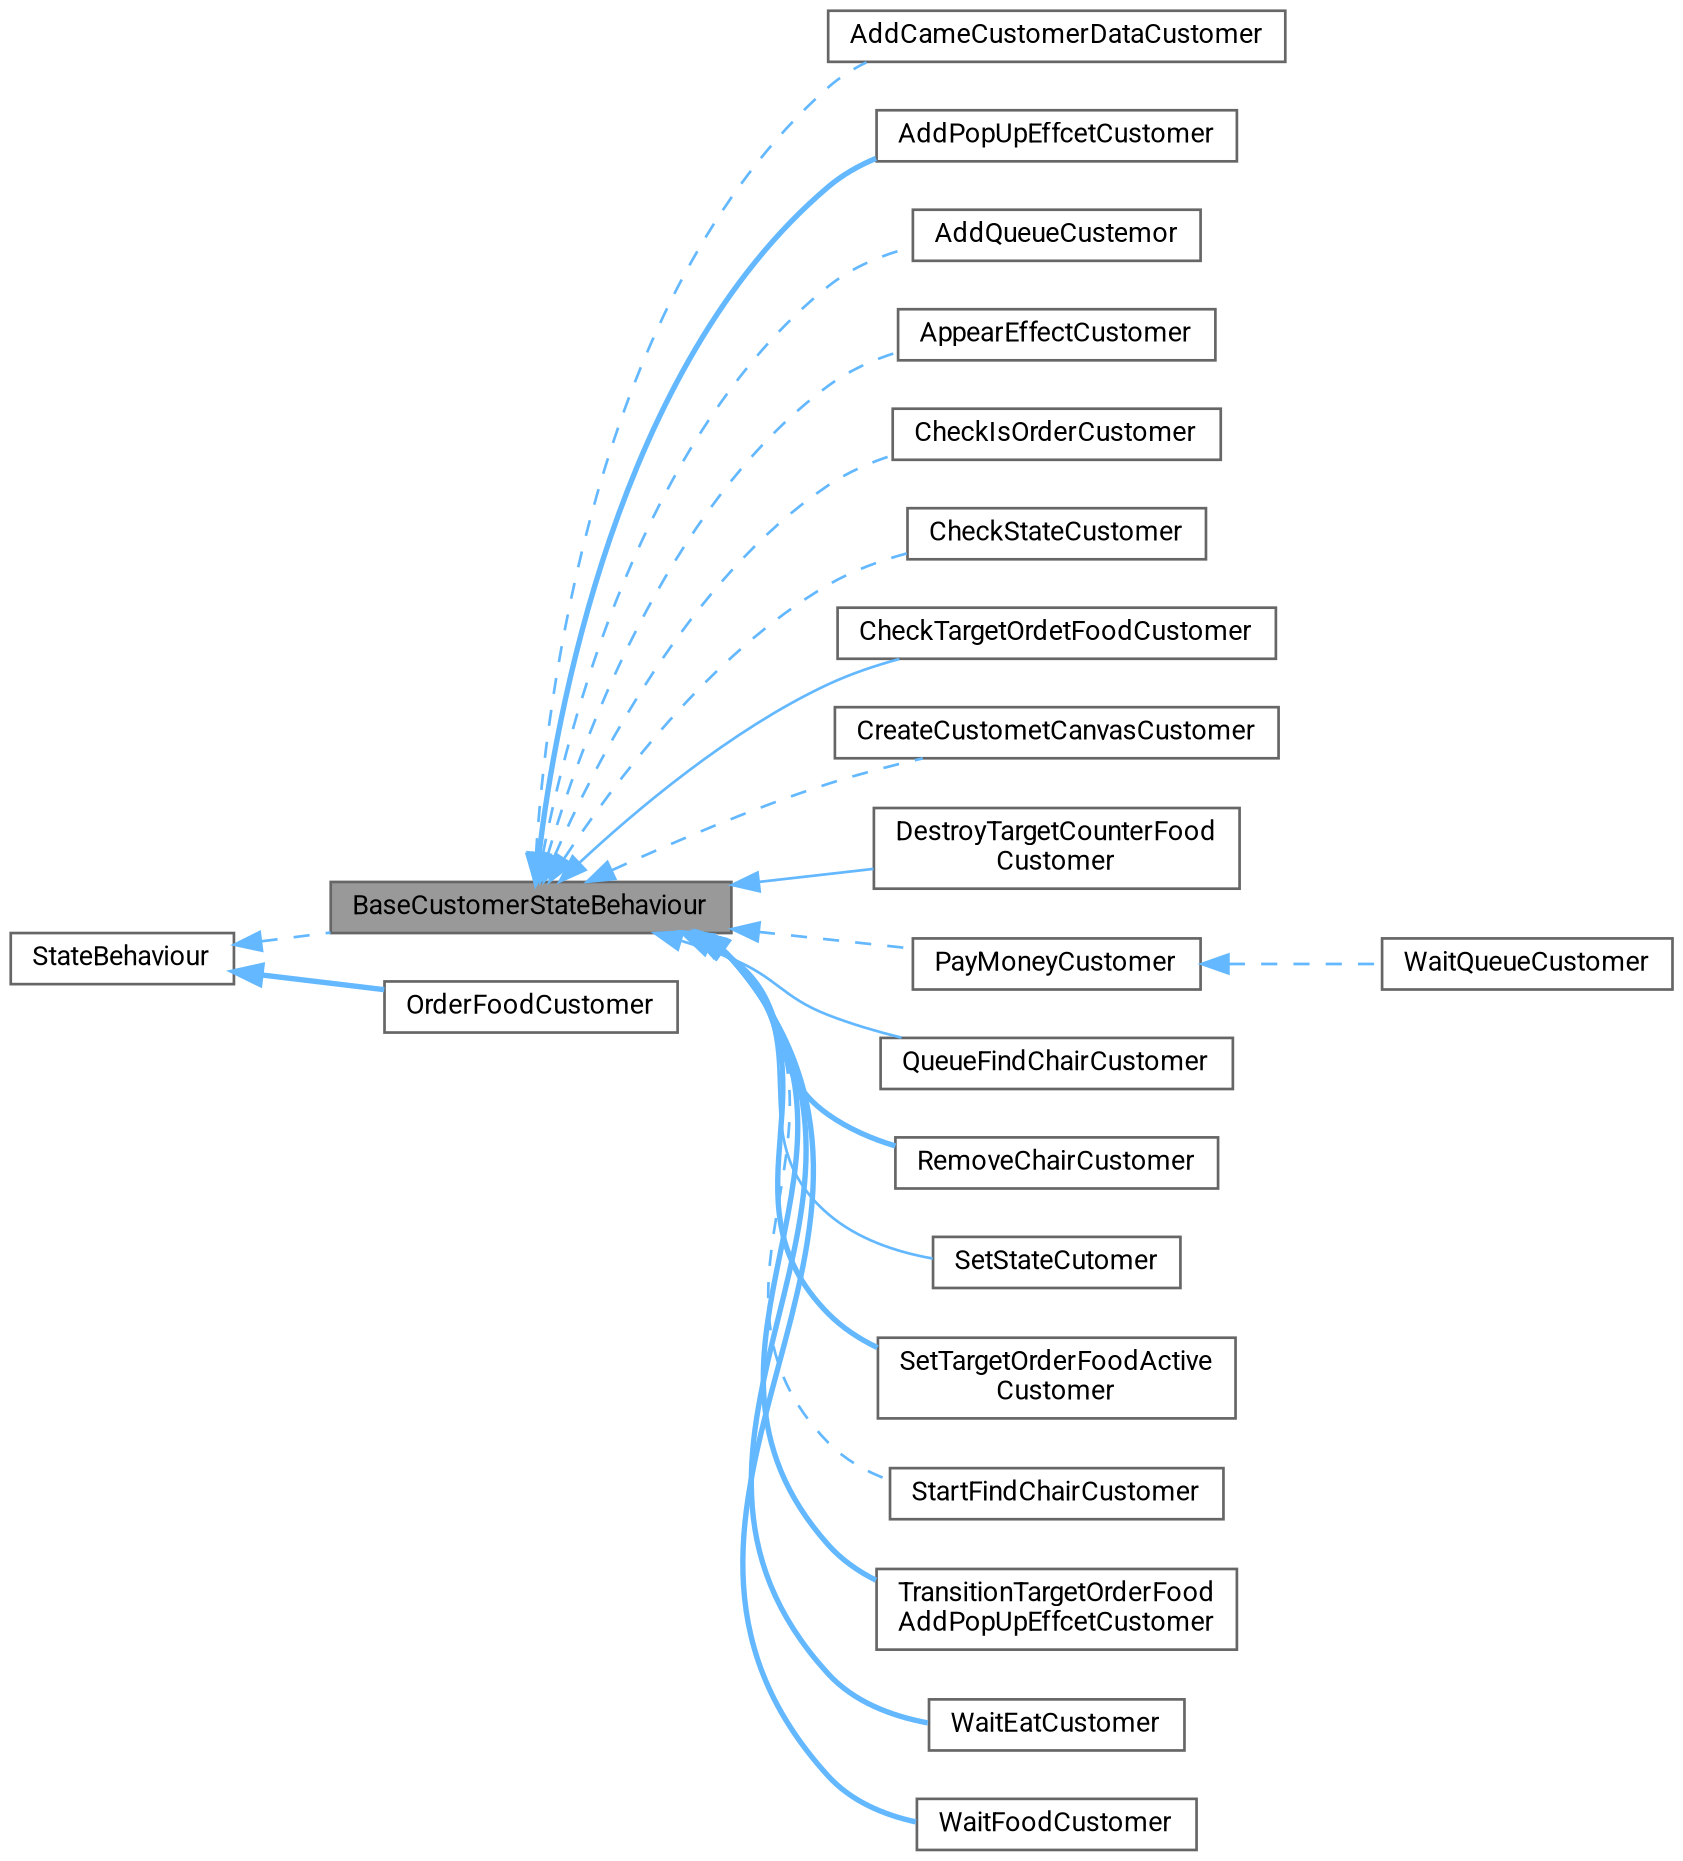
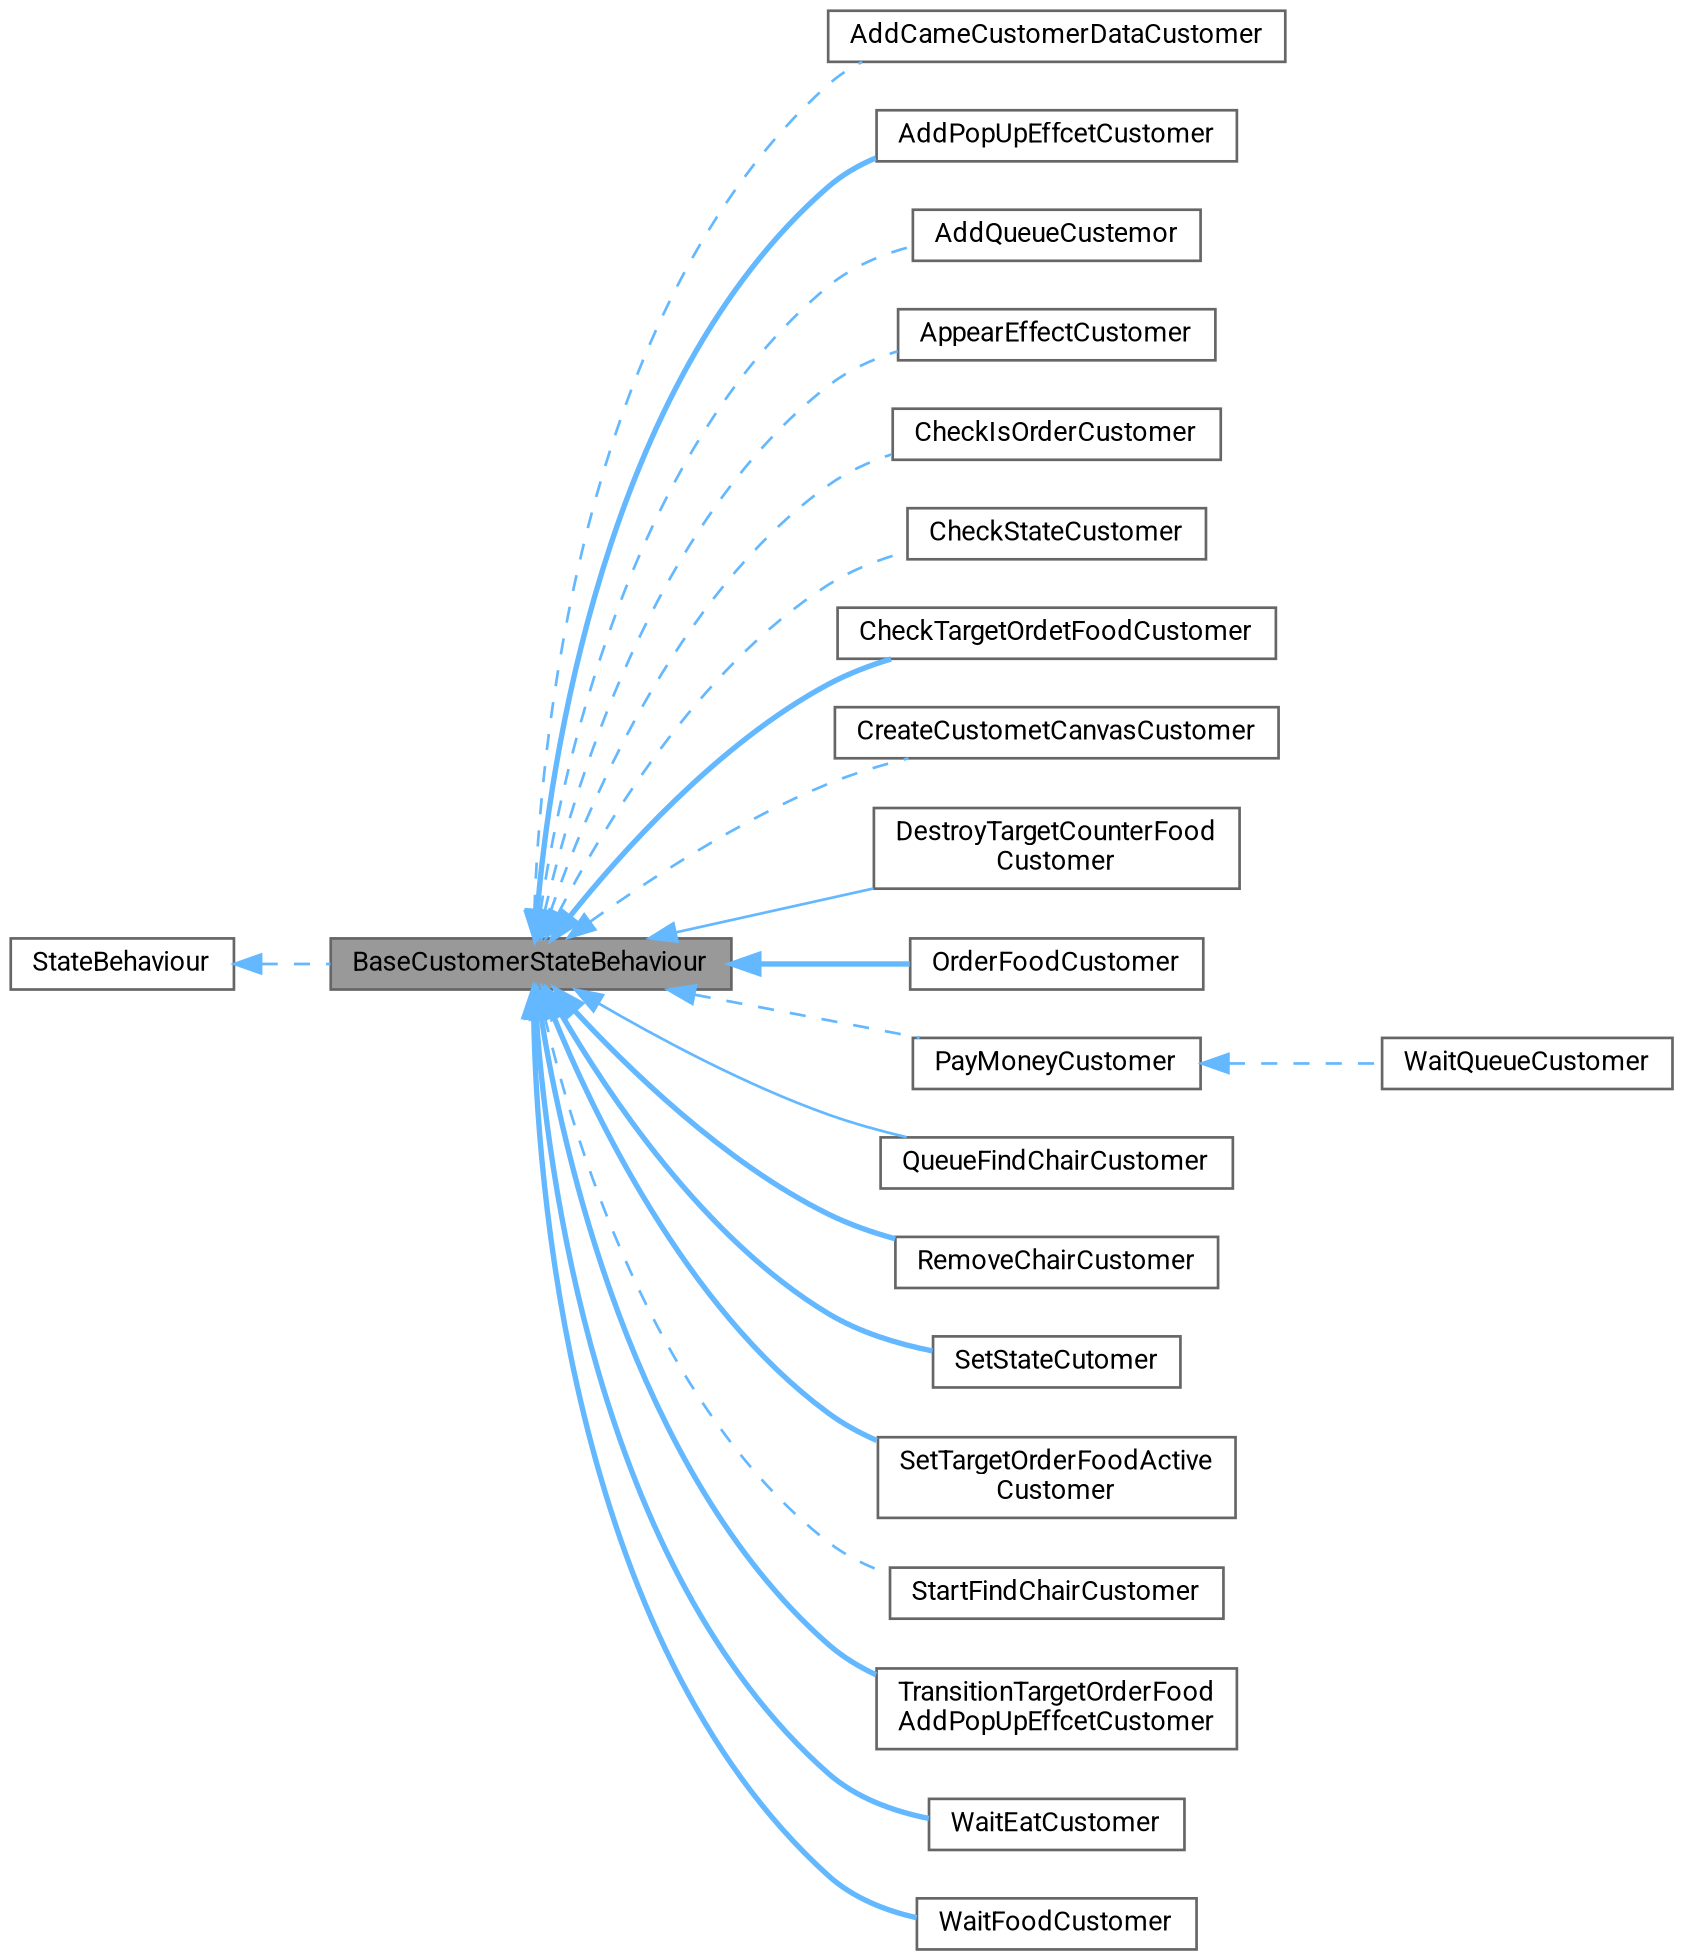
edge "CheckTargetOrdetFoodCustomer" -> "BaseCustomerStateBehaviour": style solid -> bold
edge "OrderFoodCustomer" -> "StateBehaviour": now "OrderFoodCustomer" -> "BaseCustomerStateBehaviour"
edge "SetStateCutomer" -> "BaseCustomerStateBehaviour": style solid -> bold
